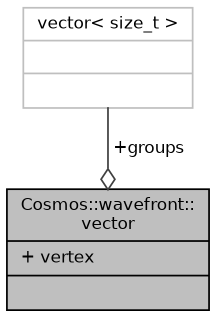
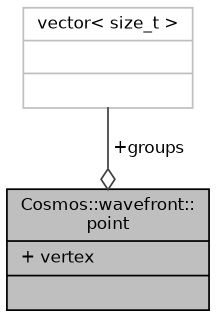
node "Cosmos::wavefront::": text "vector" -> "point"
